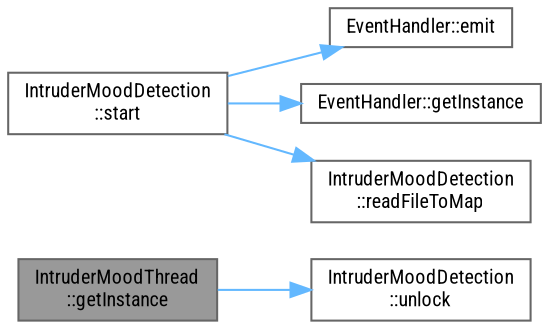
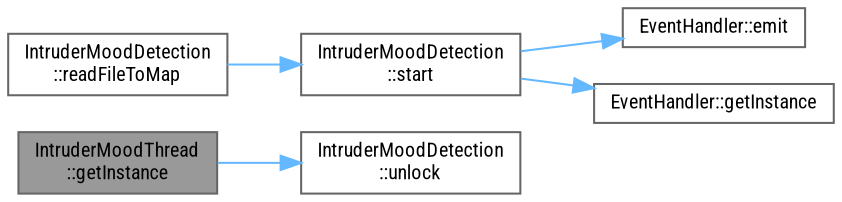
edge "IntruderMoodDetection ::start" -> "IntruderMoodDetection ::readFileToMap": reversed
